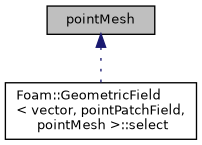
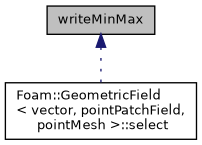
node "pointMesh": label "pointMesh" -> "writeMinMax"
